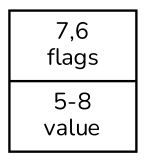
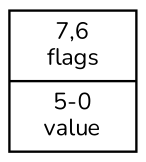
node "7,6": text "5-8" -> "5-0"
